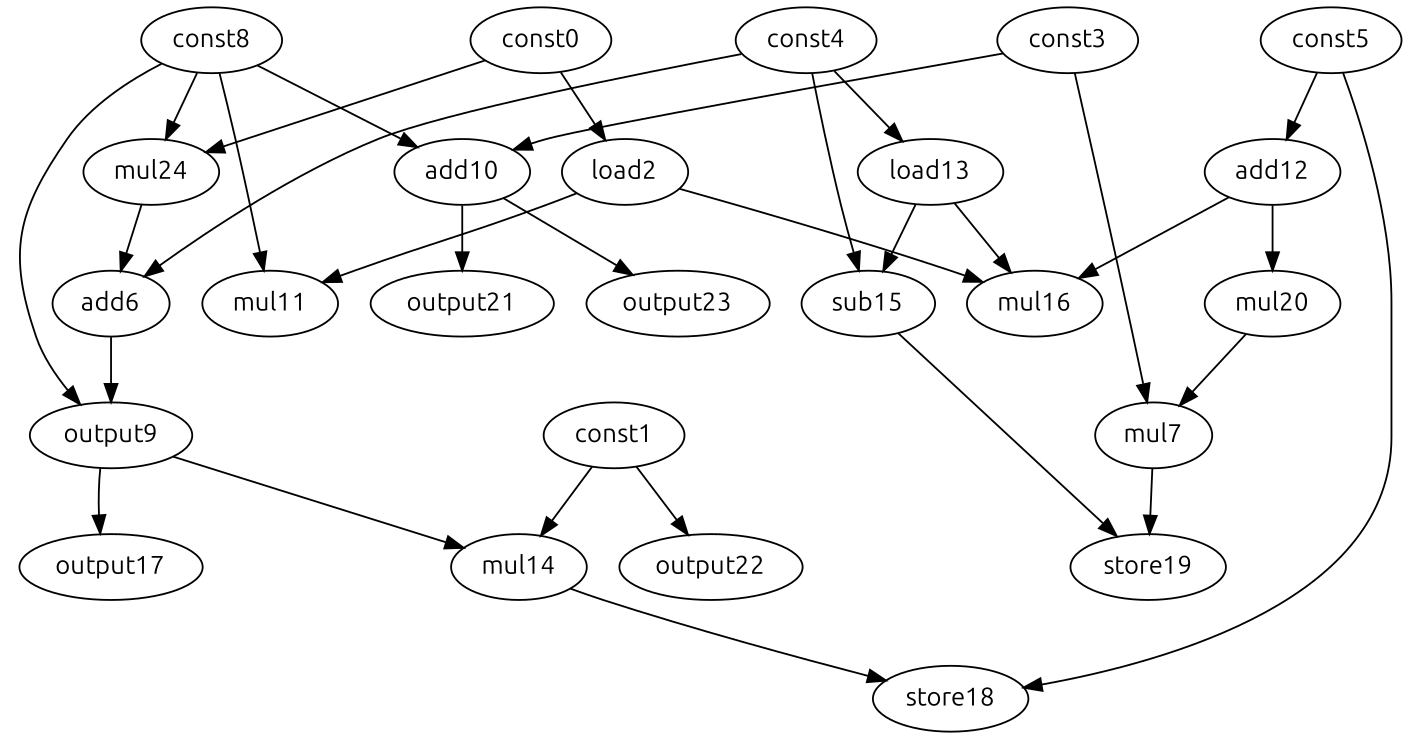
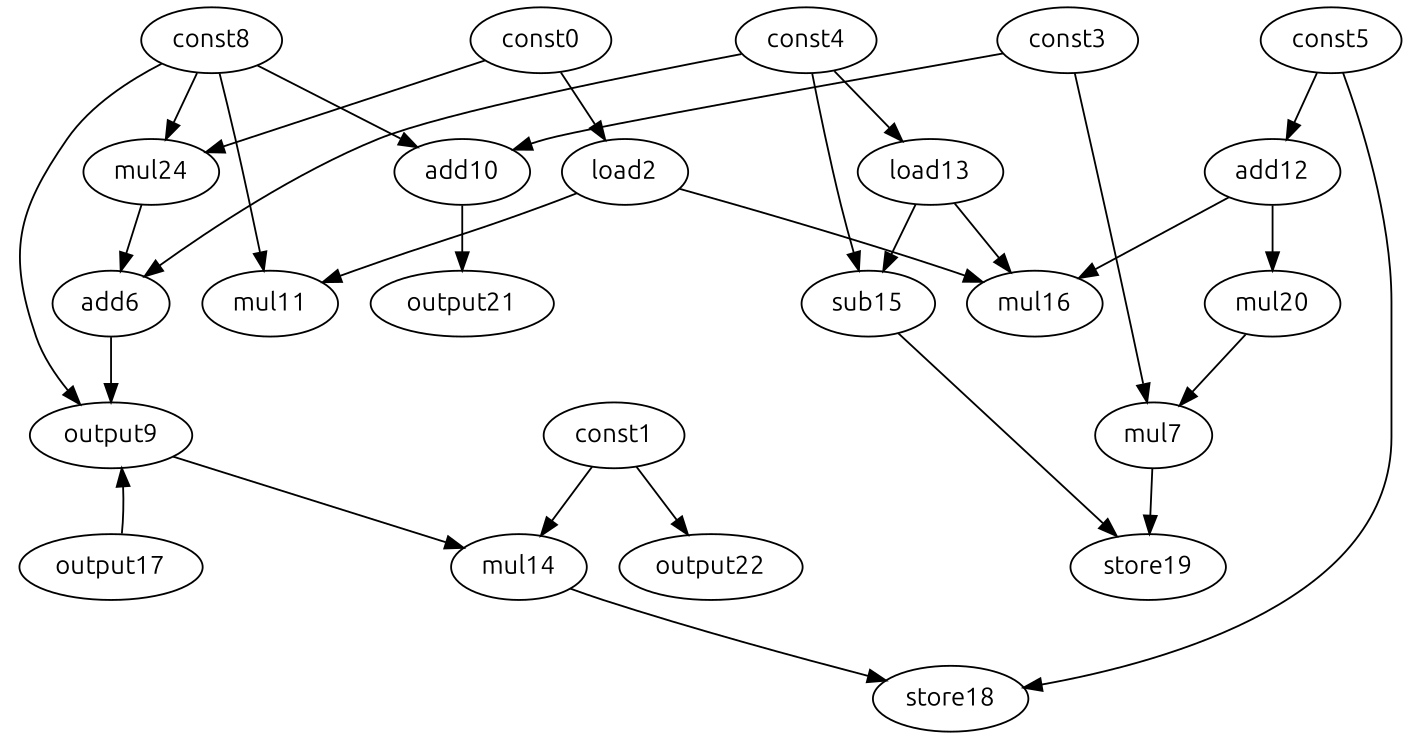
node "output23": removed
edge "output9" -> "output17": reversed
